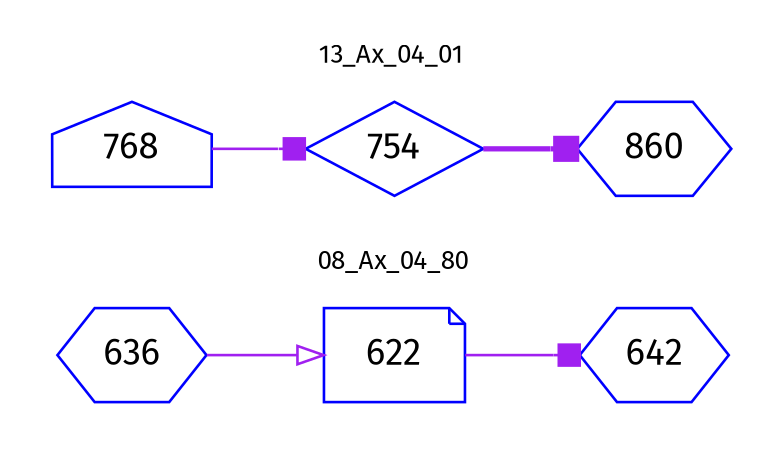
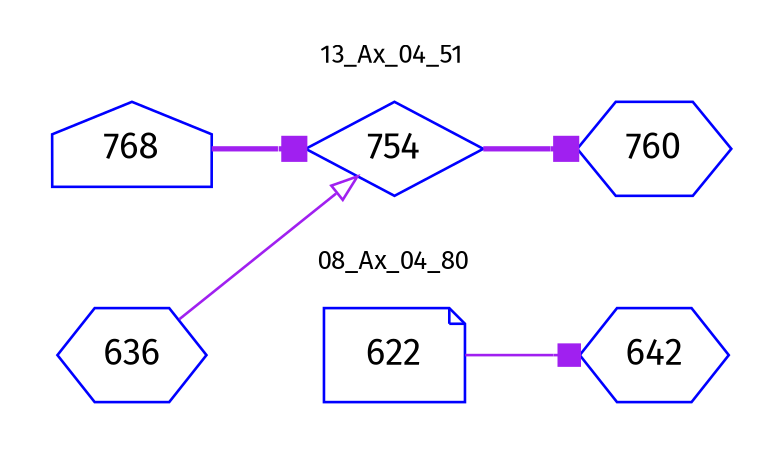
cluster "13_Ax_04_01": label "13_Ax_04_01" -> "13_Ax_04_51"
edge "768" -> "754": style solid -> bold
node "860": label "860" -> "760"
edge "636" -> "622": now "636" -> "754"
